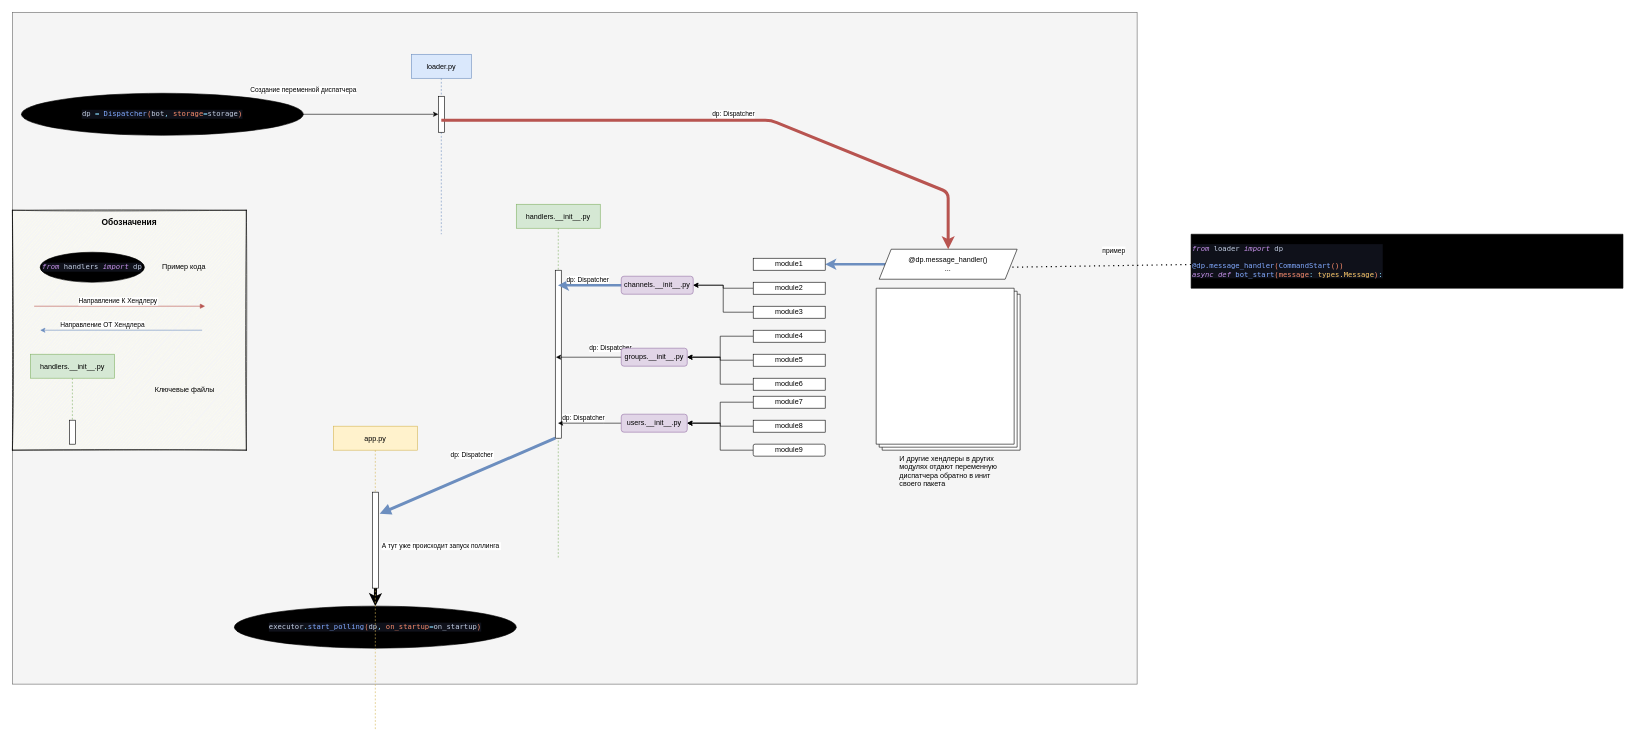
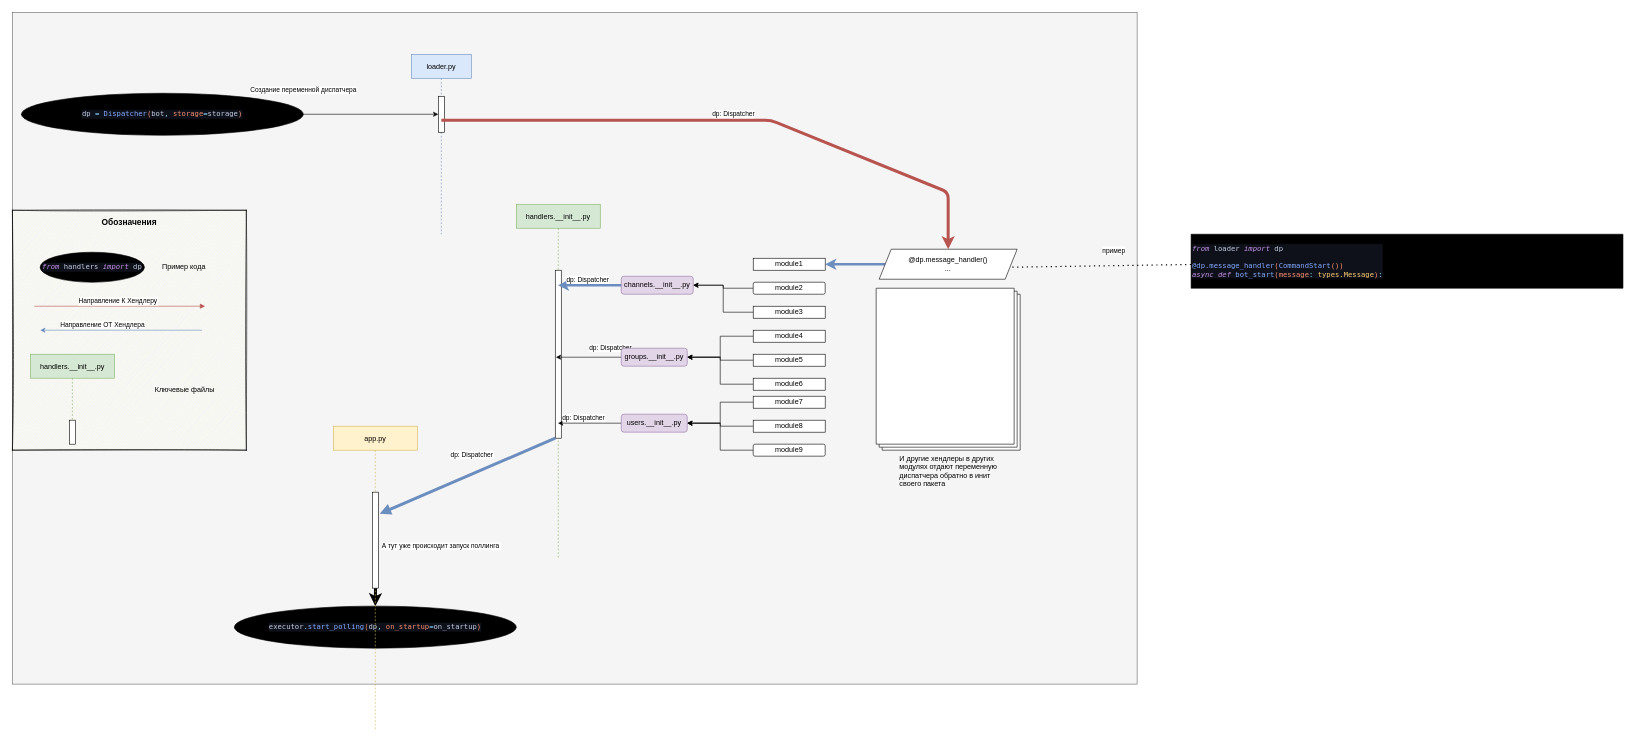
node "module2": shape rectangle -> rounded rectangle
